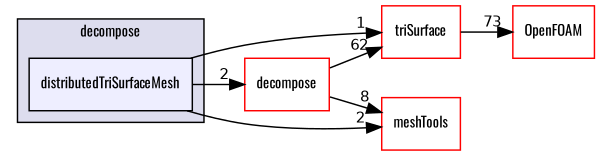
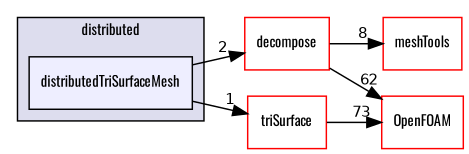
cluster "decompose": label "decompose" -> "distributed"
edge "decompose" -> "triSurface": now "decompose" -> "OpenFOAM"
edge "distributedTriSurfaceMesh" -> "meshTools": removed
